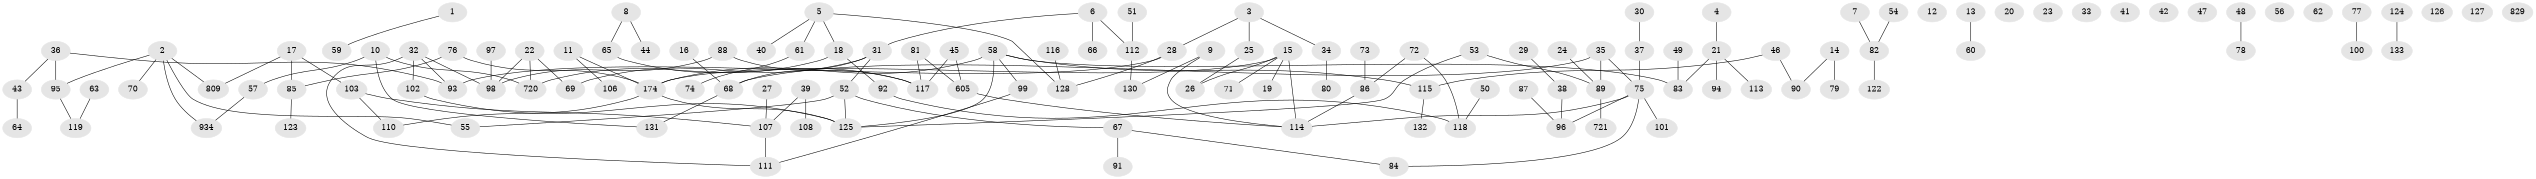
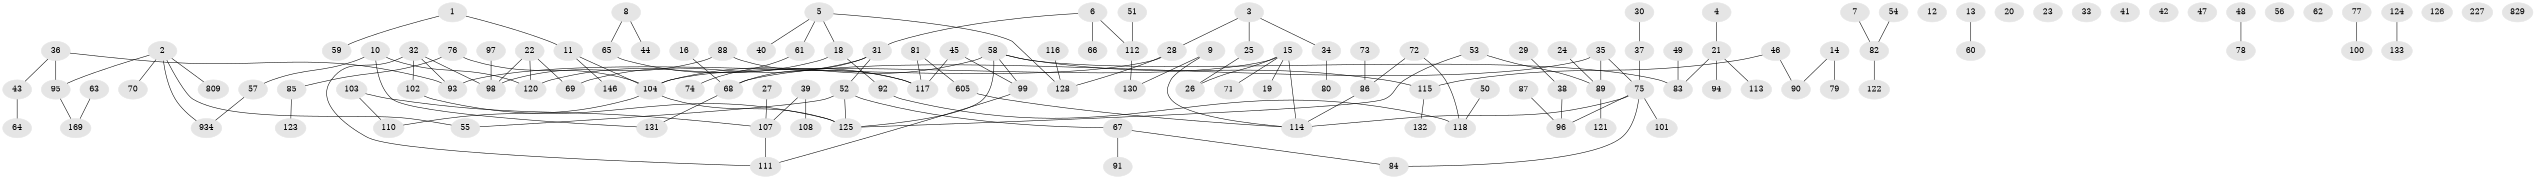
node "127": label "127" -> "227"
edge "1" -- "11": added
node "17": removed
edge "45" -- "605": now "45" -- "99"
node "720": label "720" -> "120"
node "106": label "106" -> "146"
node "174": label "174" -> "104"
node "119": label "119" -> "169"
node "721": label "721" -> "121"
